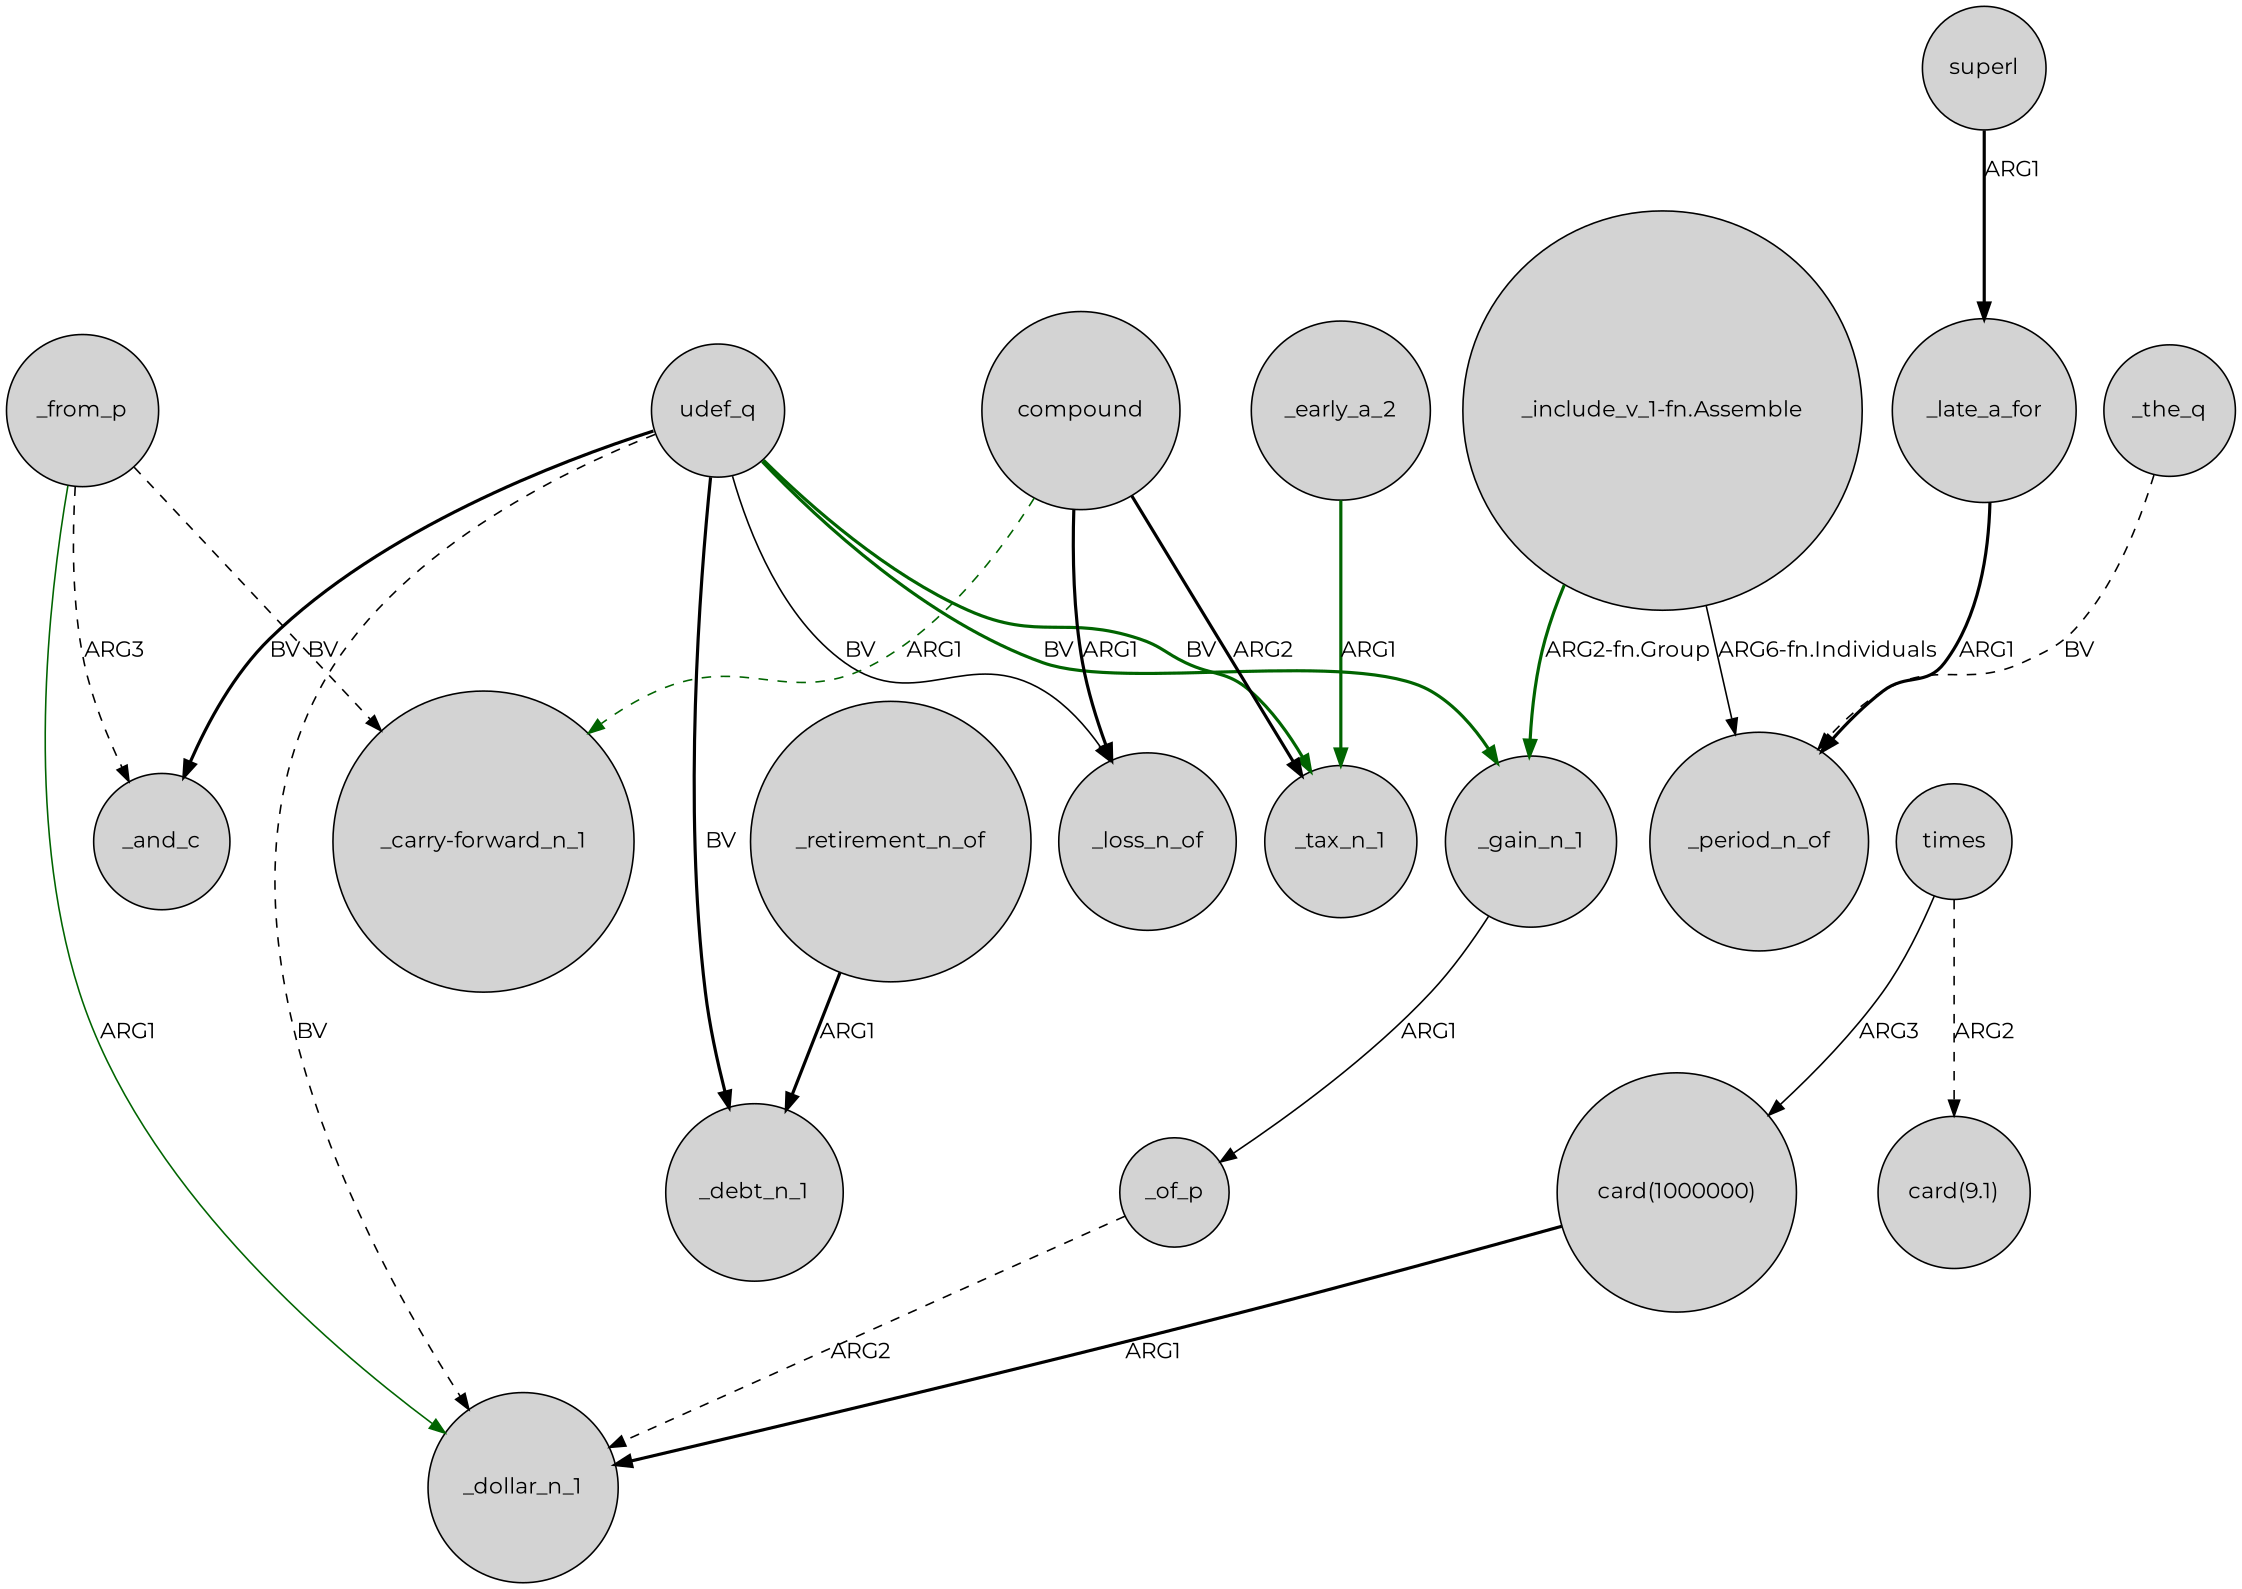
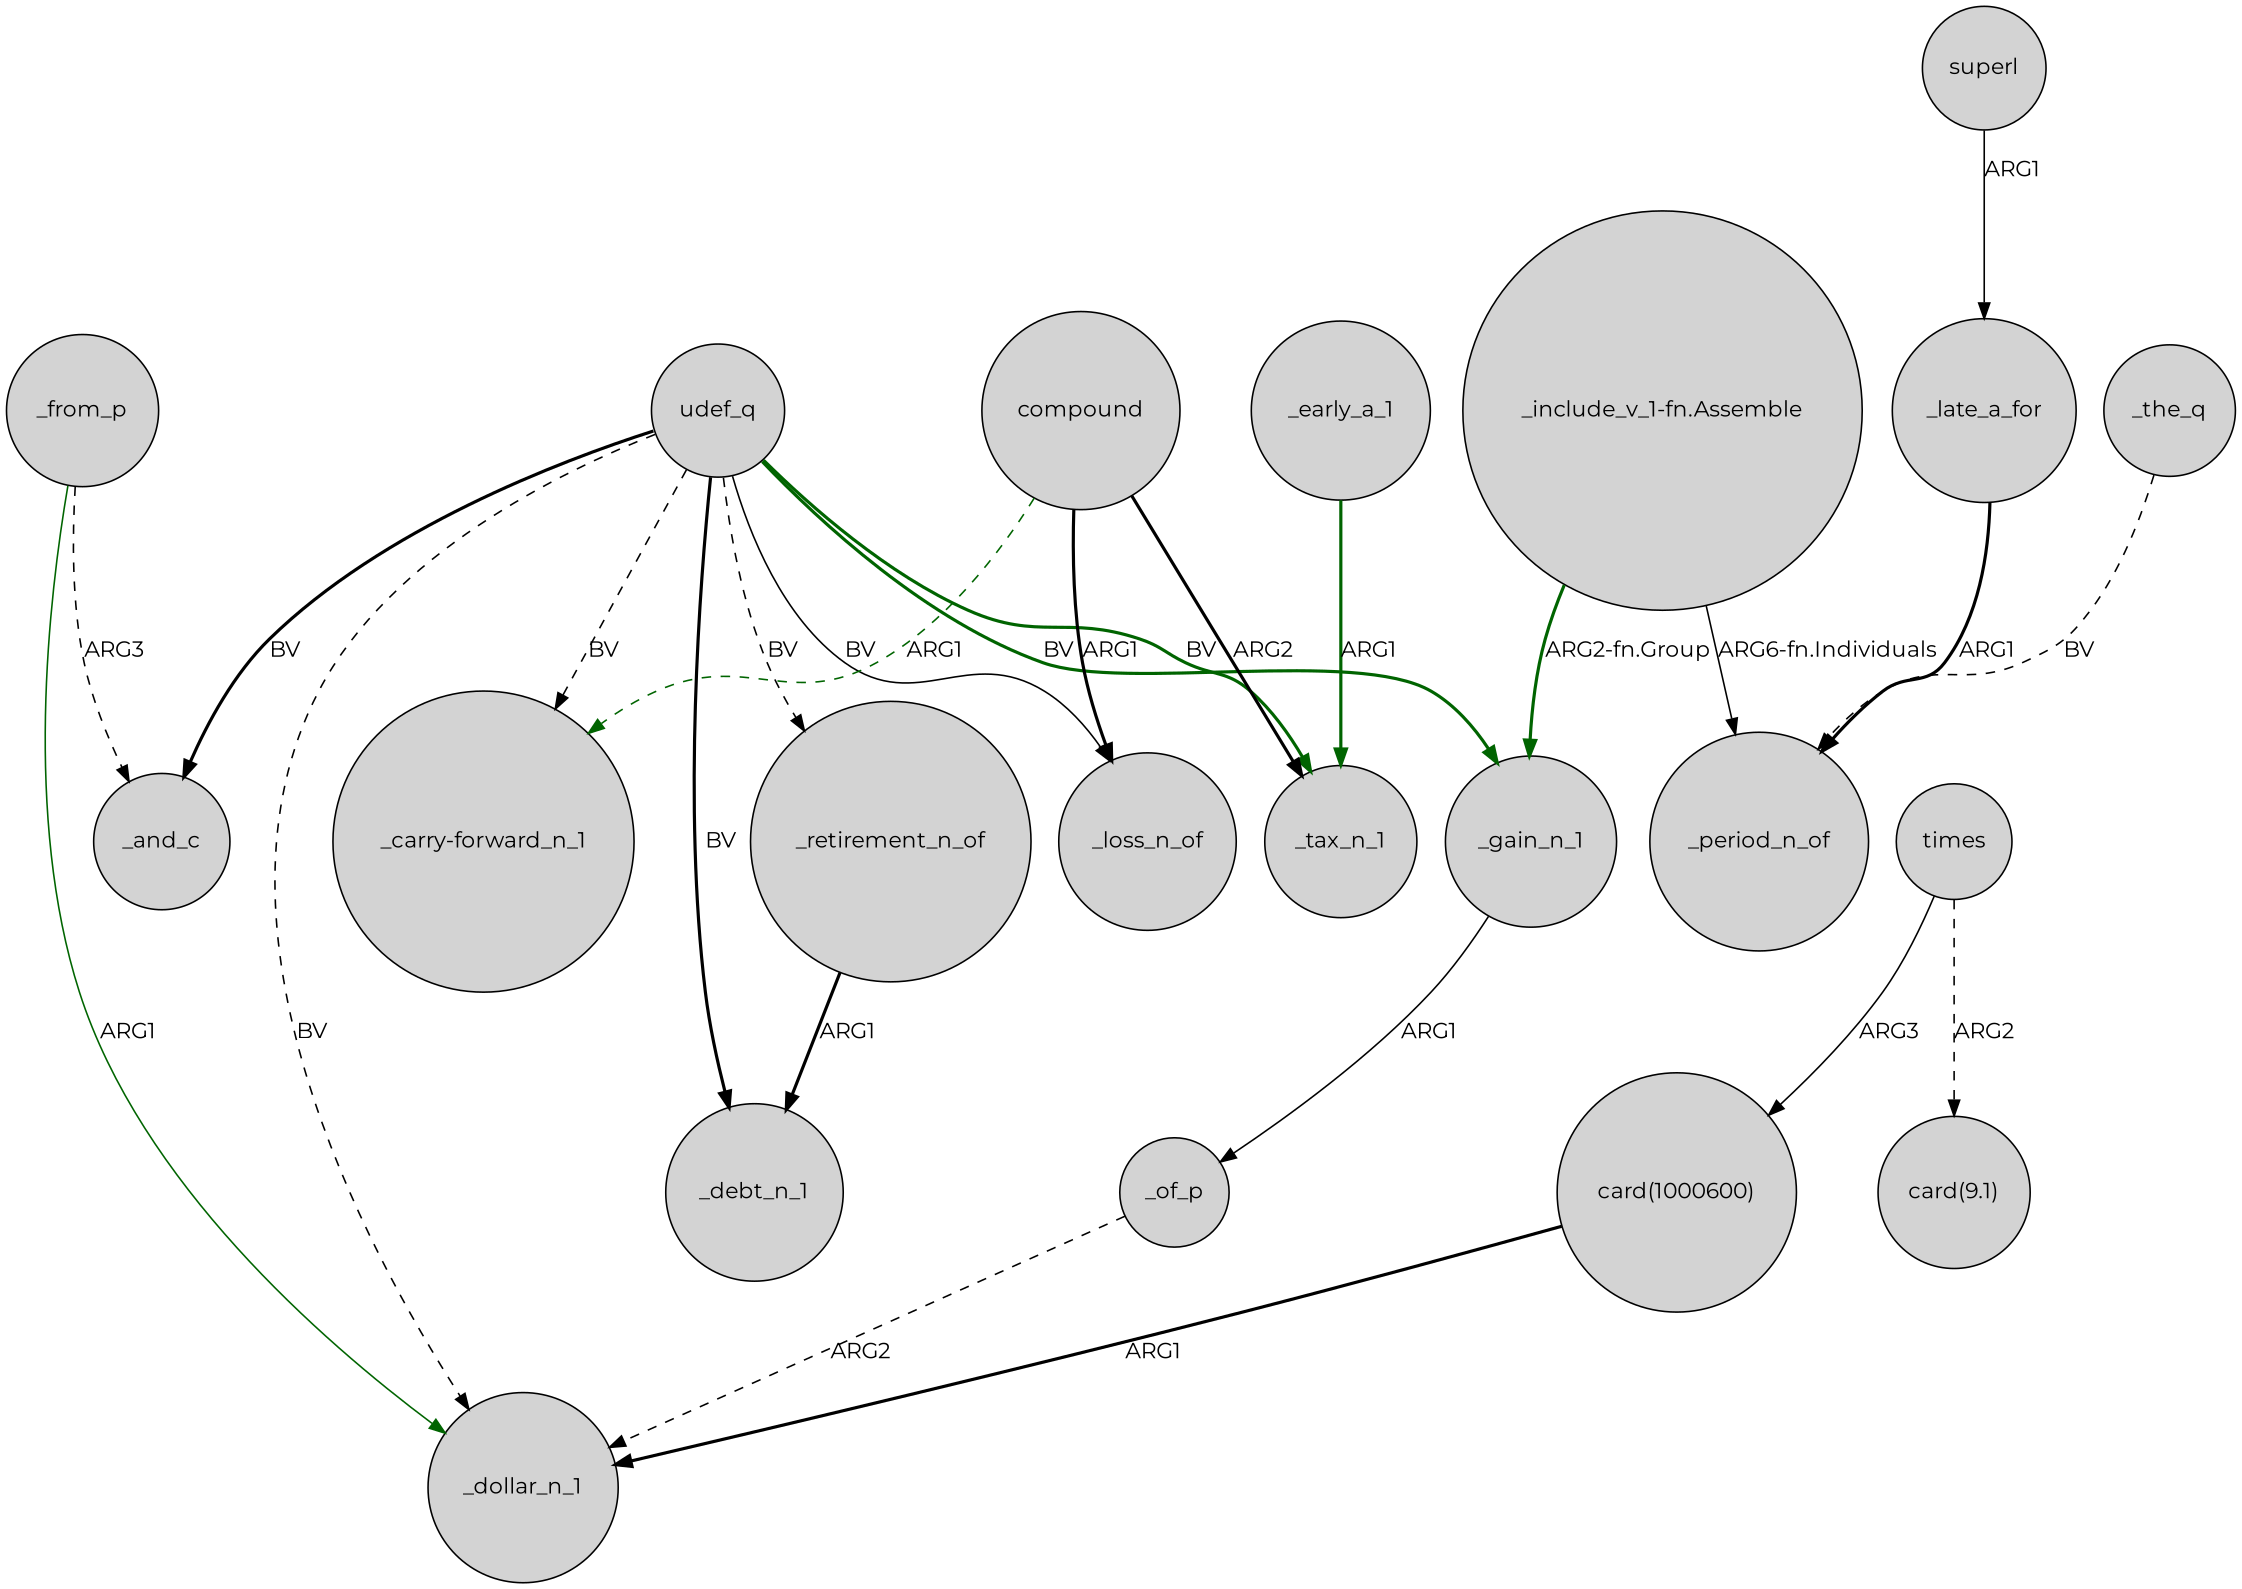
edge "superl" -> "_late_a_for": style bold -> solid
node "_early_a_2": label "_early_a_2" -> "_early_a_1"
edge "_from_p" -> "_carry-forward_n_1": now "udef_q" -> "_carry-forward_n_1"
edge "udef_q" -> "_retirement_n_of": added, label "BV"
node "card(1000000)": label "card(1000000)" -> "card(1000600)"
